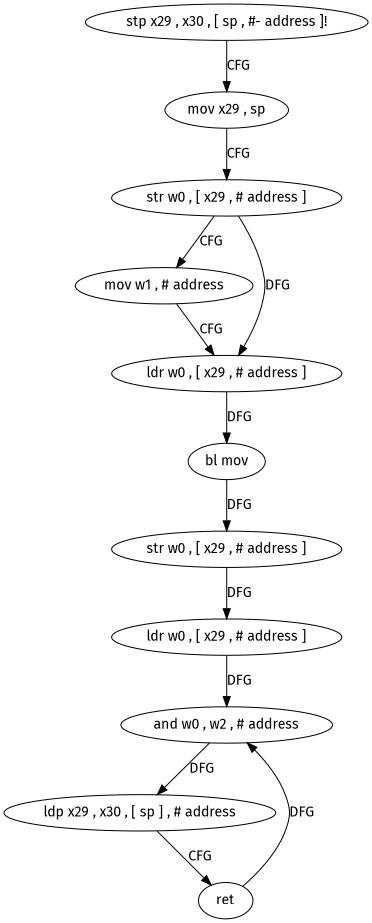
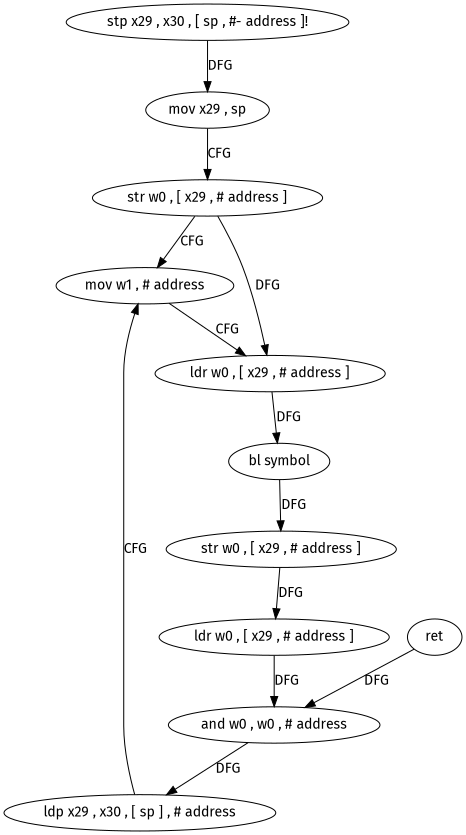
edge "stp x29 , x30 , [ sp , #- address ]!" -> "mov x29 , sp": label "CFG" -> "DFG"
node "bl mov": label "bl mov" -> "bl symbol"
node "and w0 , w2 , # address": label "and w0 , w2 , # address" -> "and w0 , w0 , # address"
edge "ldp x29 , x30 , [ sp ] , # address" -> "ret": now "ldp x29 , x30 , [ sp ] , # address" -> "mov w1 , # address"
